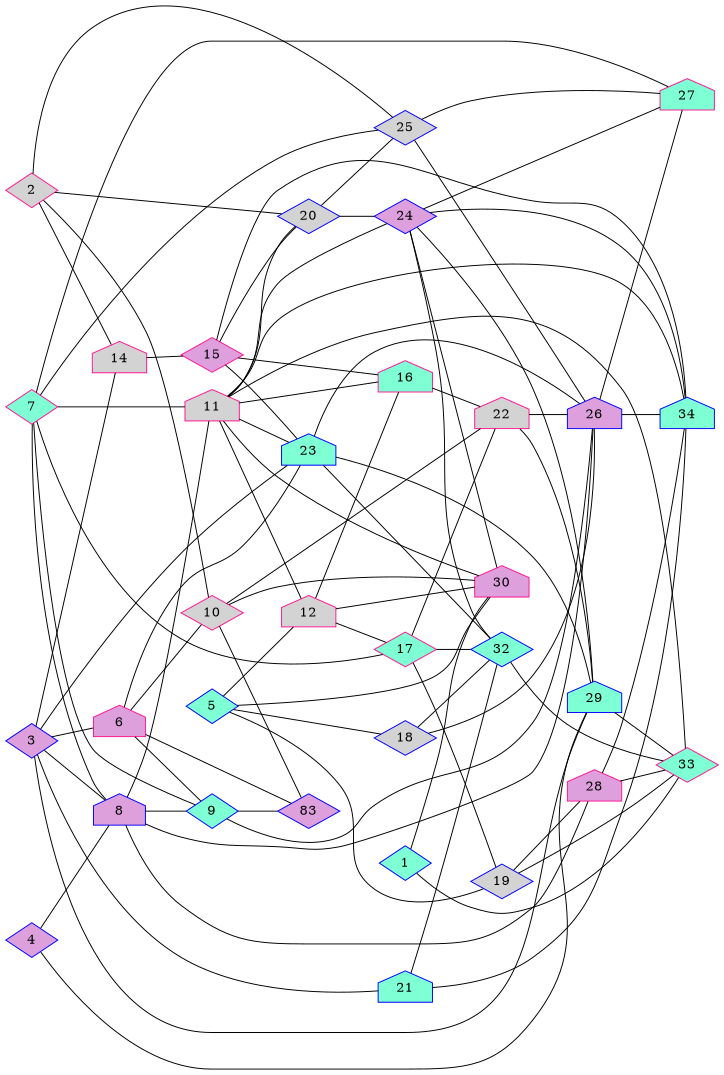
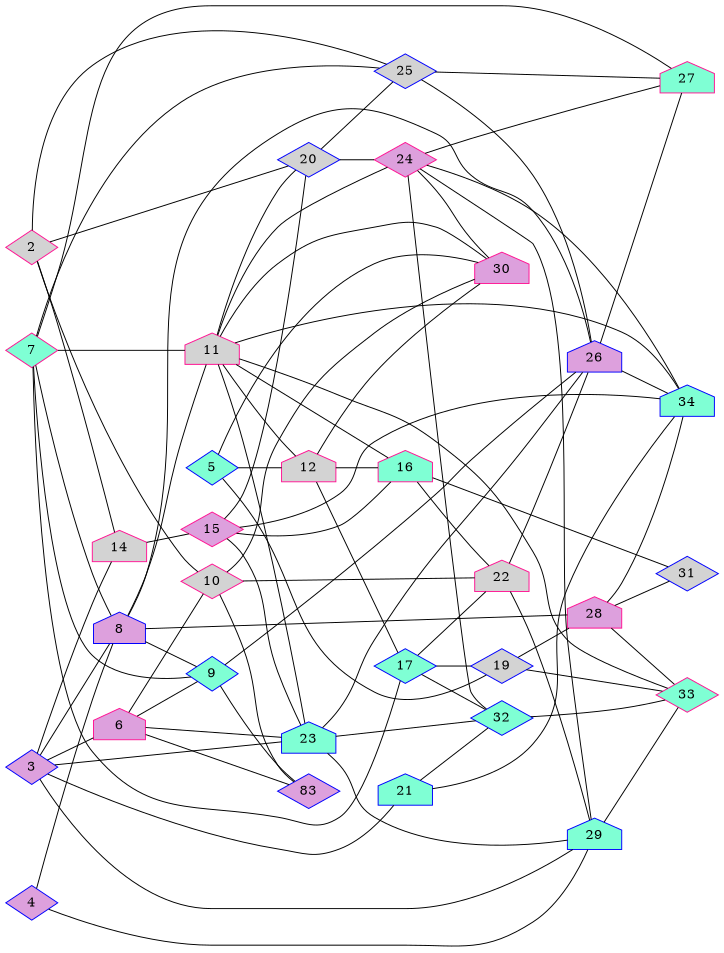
node "24": color blue -> deeppink
node "31": added
node "17": color deeppink -> blue
node "18": removed
node "1": removed
